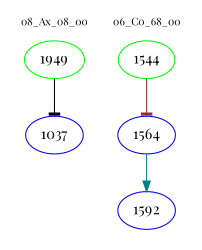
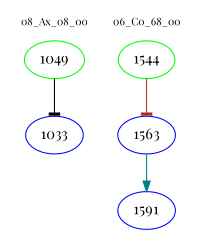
node "1949": label "1949" -> "1049"
node "1037": label "1037" -> "1033"
node "1564": label "1564" -> "1563"
node "1592": label "1592" -> "1591"
